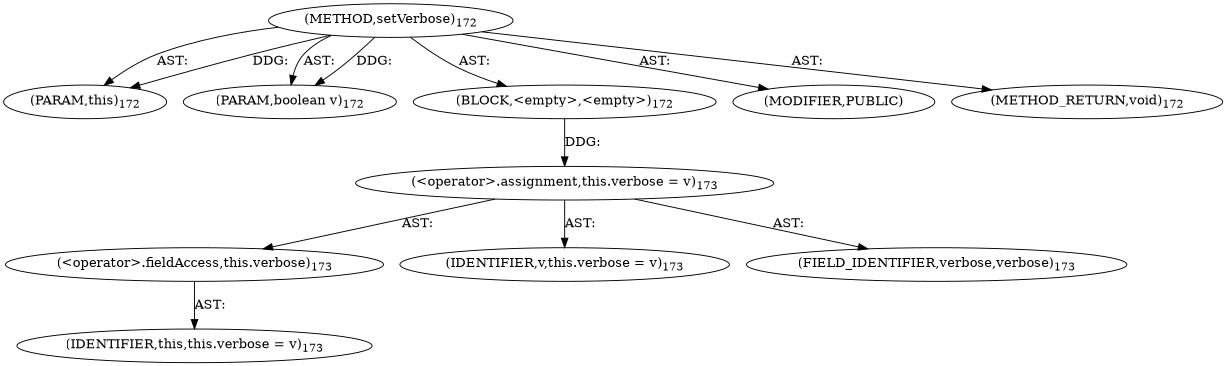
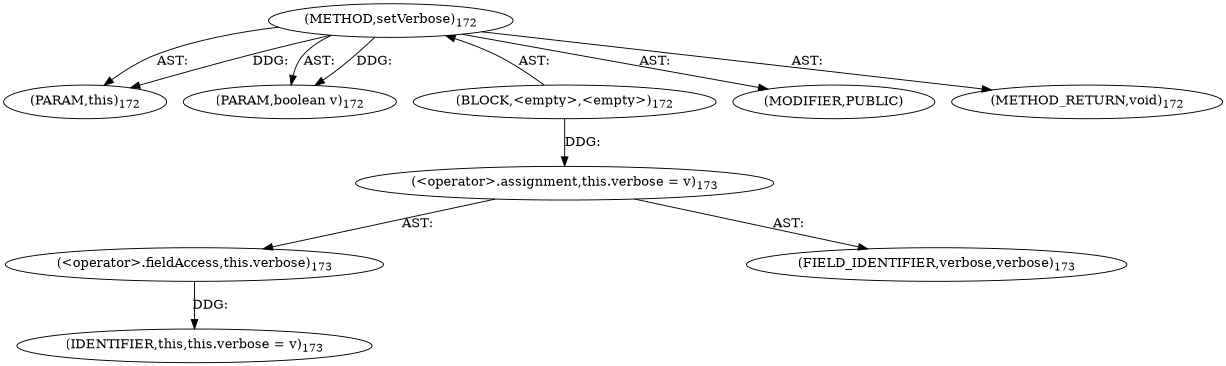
edge "(METHOD,setVerbose)" -> "(BLOCK,<empty>,<empty>)": reversed
node "(IDENTIFIER,v,this.verbose = v)": removed
edge "(<operator>.fieldAccess,this.verbose)" -> "(IDENTIFIER,this,this.verbose = v)": label "AST: " -> "DDG: "
